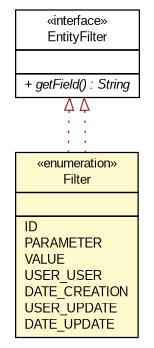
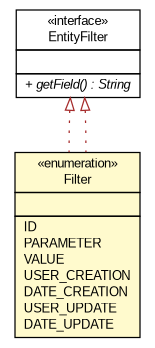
node "Filter": text "USER_USER" -> "USER_CREATION"
